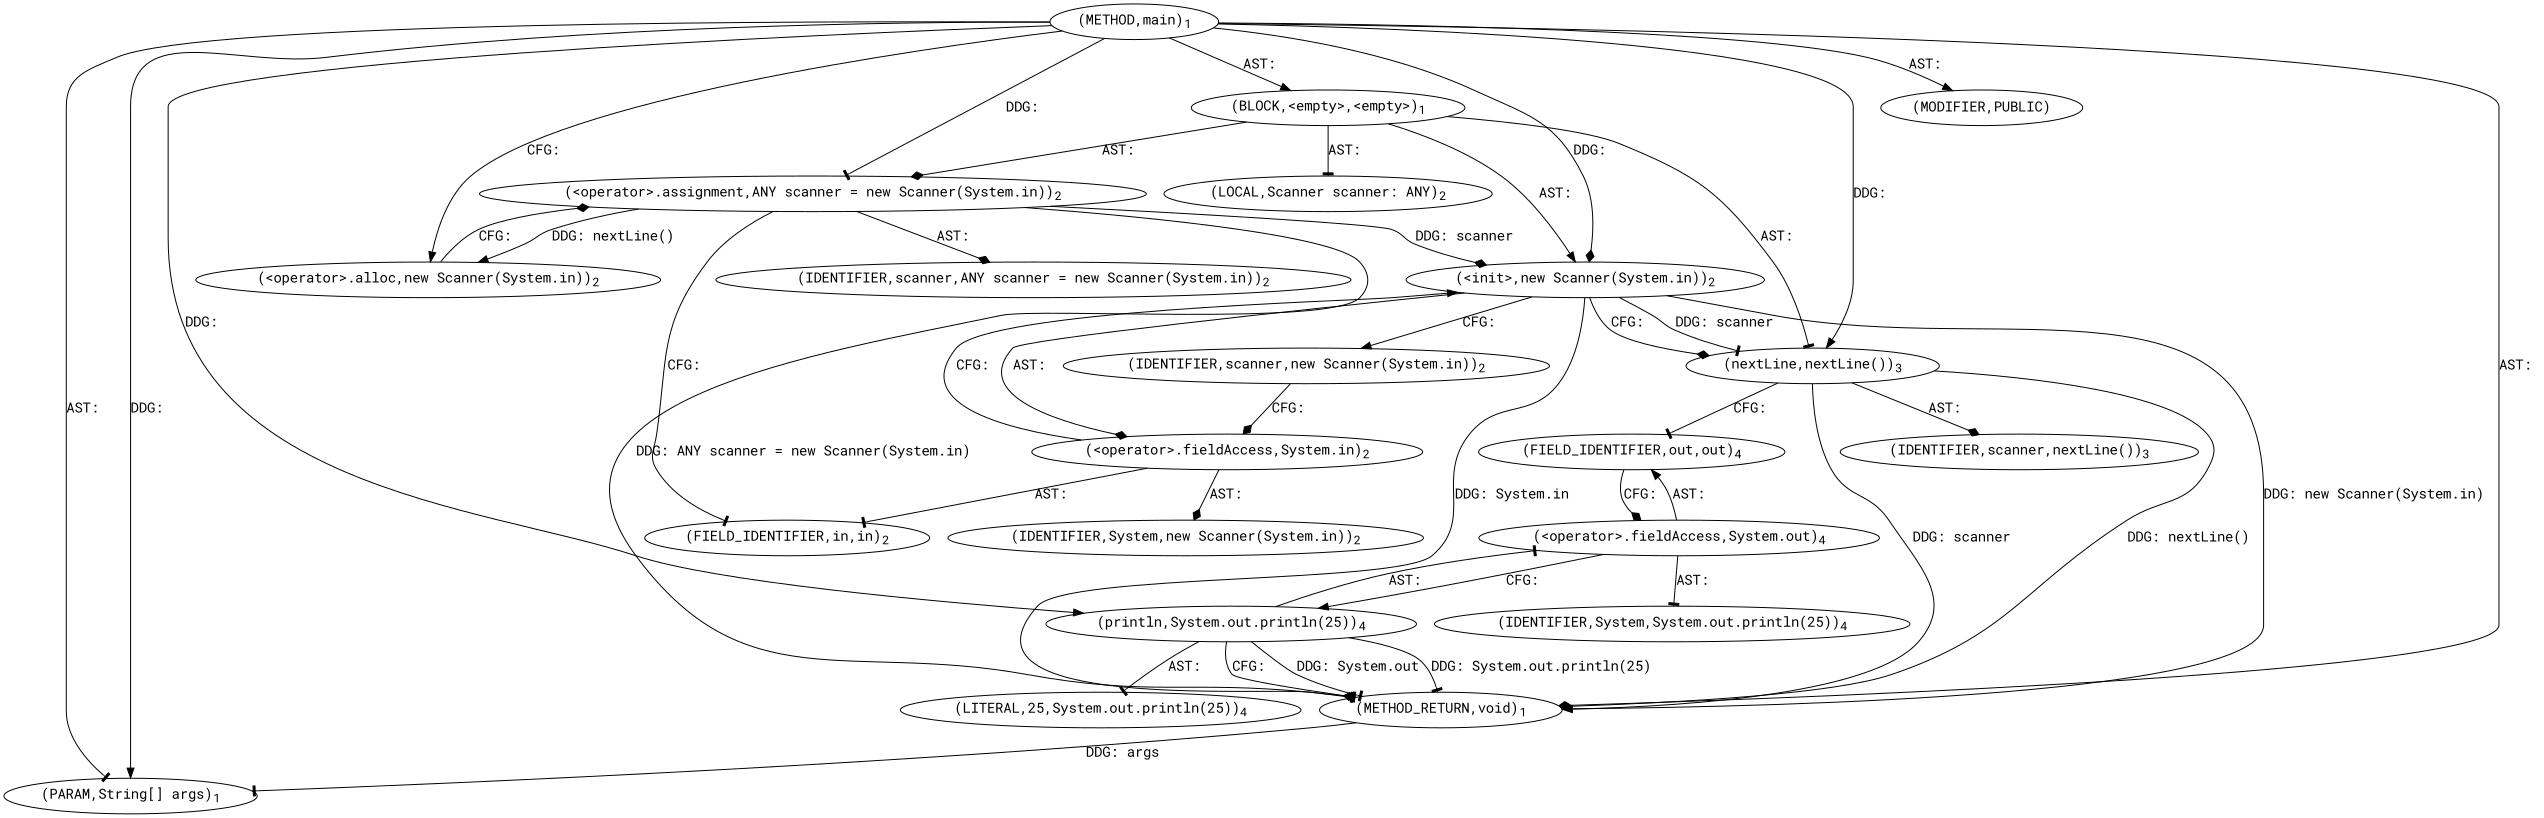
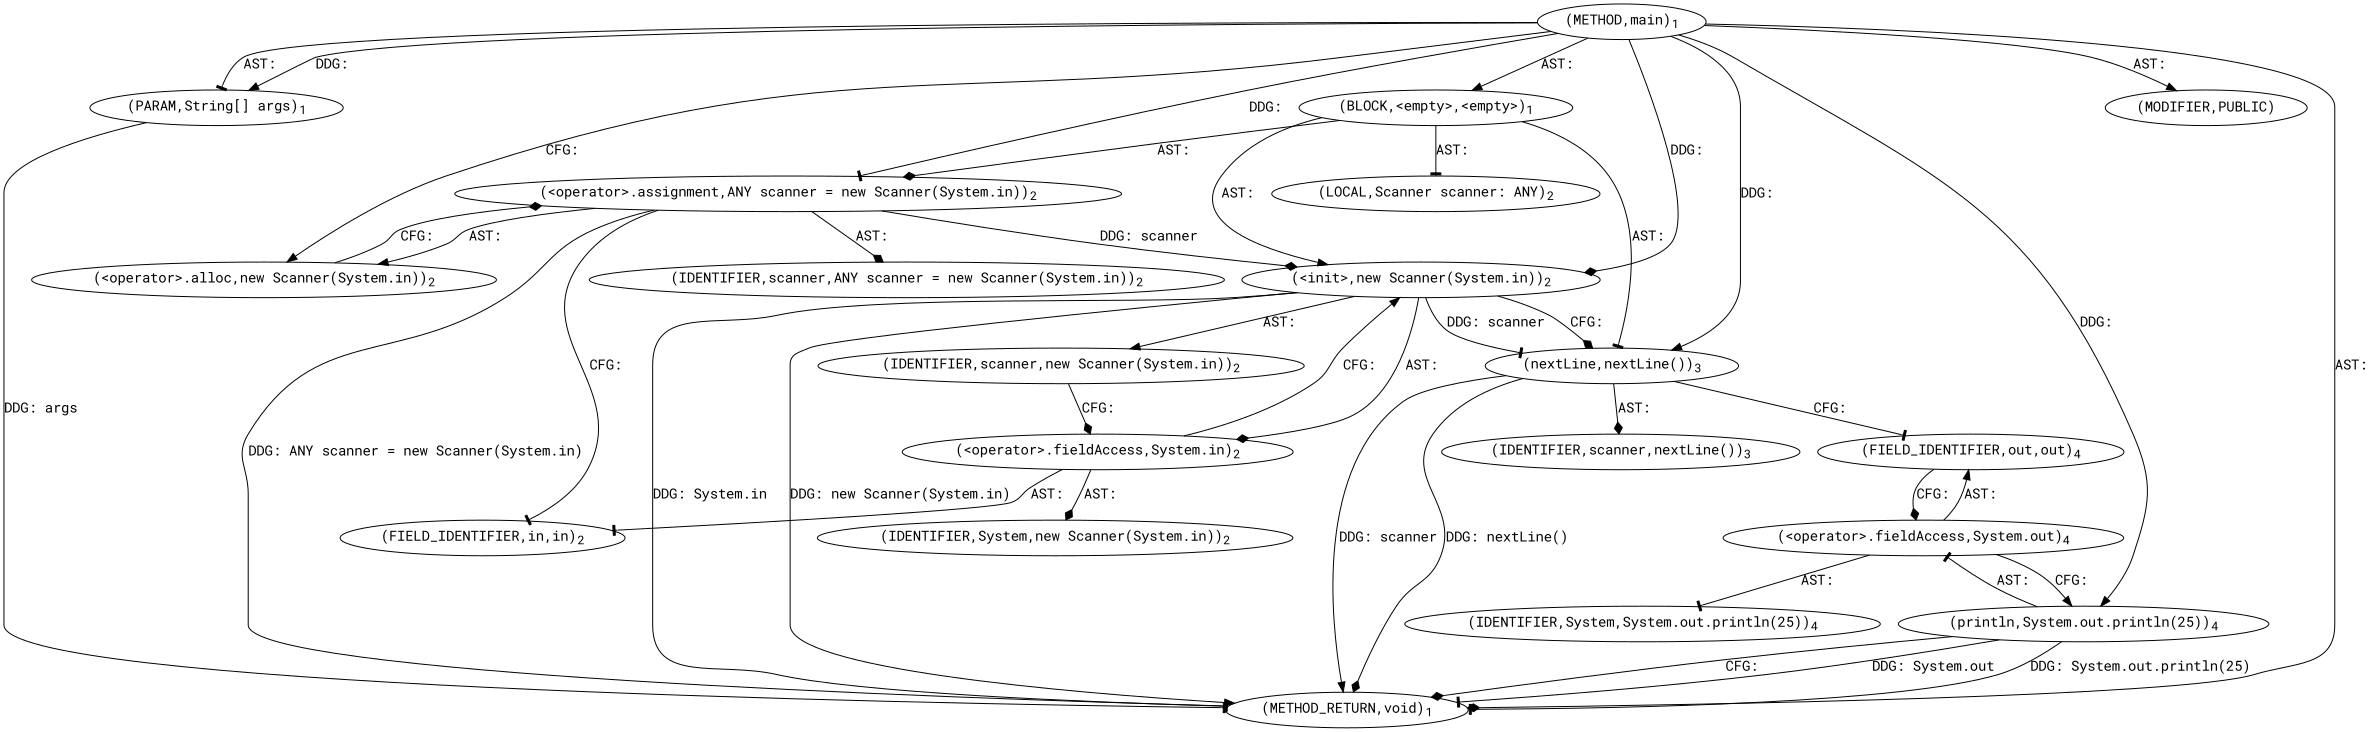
edge "(<operator>.assignment,ANY scanner = new Scanner(System.in))" -> "(<operator>.alloc,new Scanner(System.in))": label "DDG: nextLine()" -> "AST: "
edge "(<init>,new Scanner(System.in))" -> "(IDENTIFIER,scanner,new Scanner(System.in))": label "CFG: " -> "AST: "
node "(LITERAL,25,System.out.println(25))": removed
edge "(METHOD_RETURN,void)" -> "(PARAM,String[] args)": reversed
